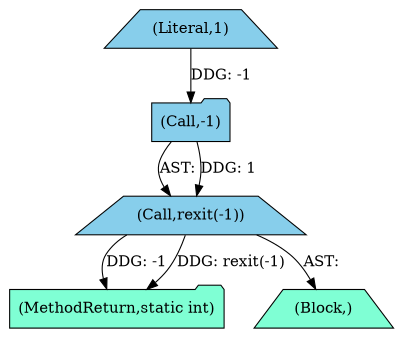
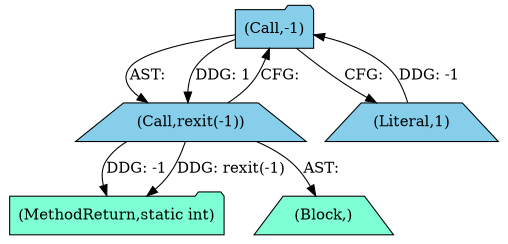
edge "(Call,-1)" -> "(Literal,1)": added, label "CFG:"
edge "(Call,rexit(-1))" -> "(Call,-1)": added, label "CFG:"
